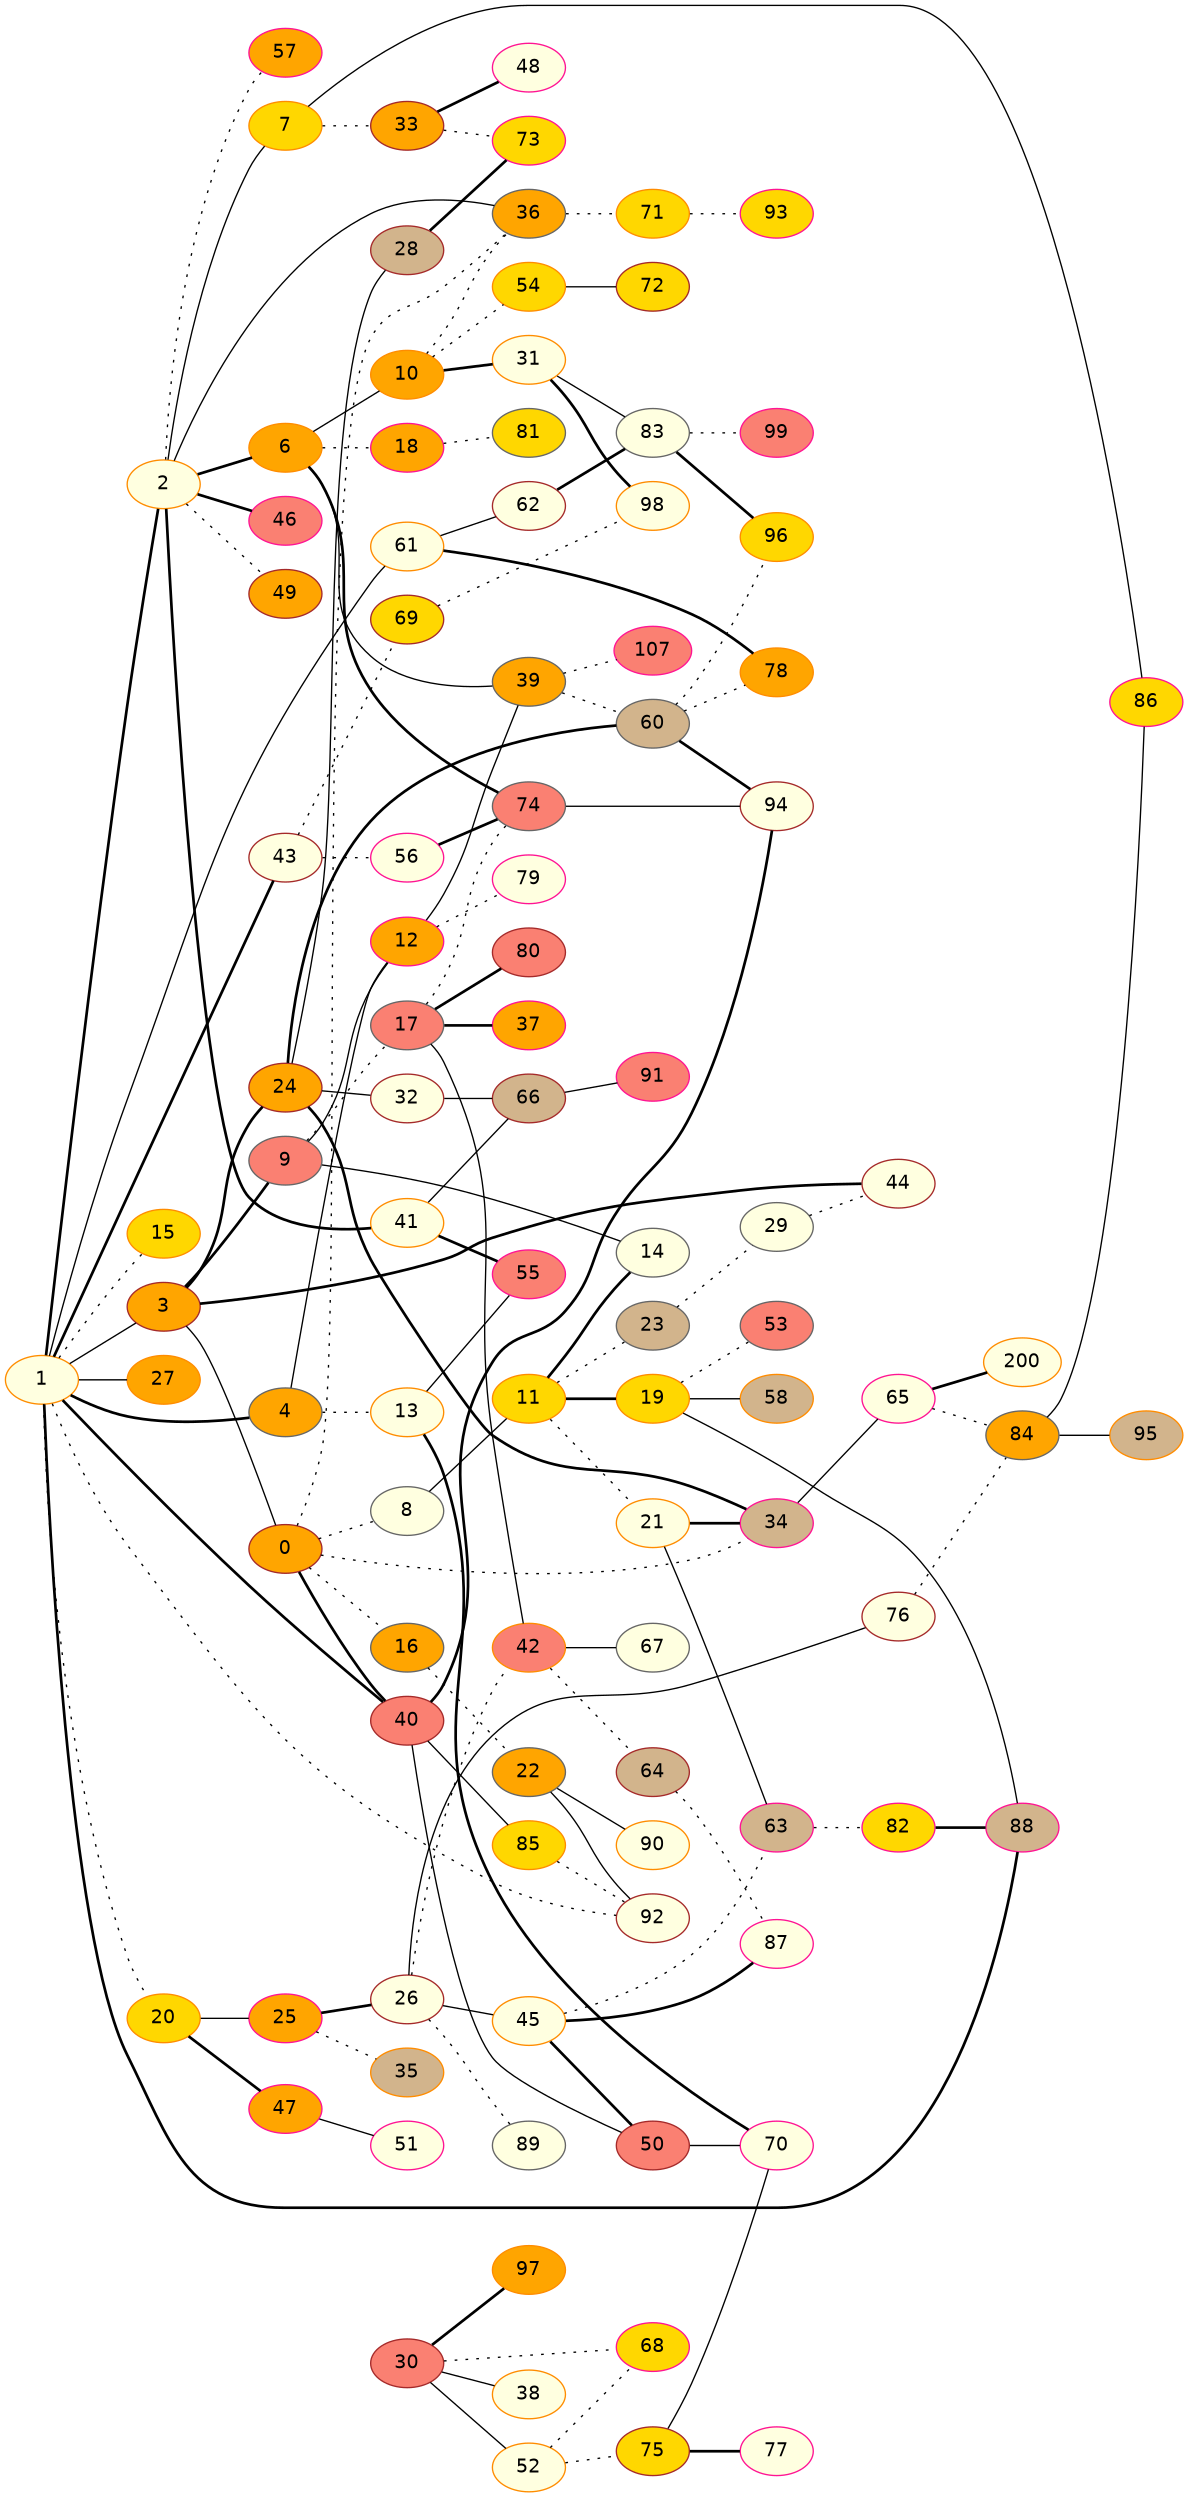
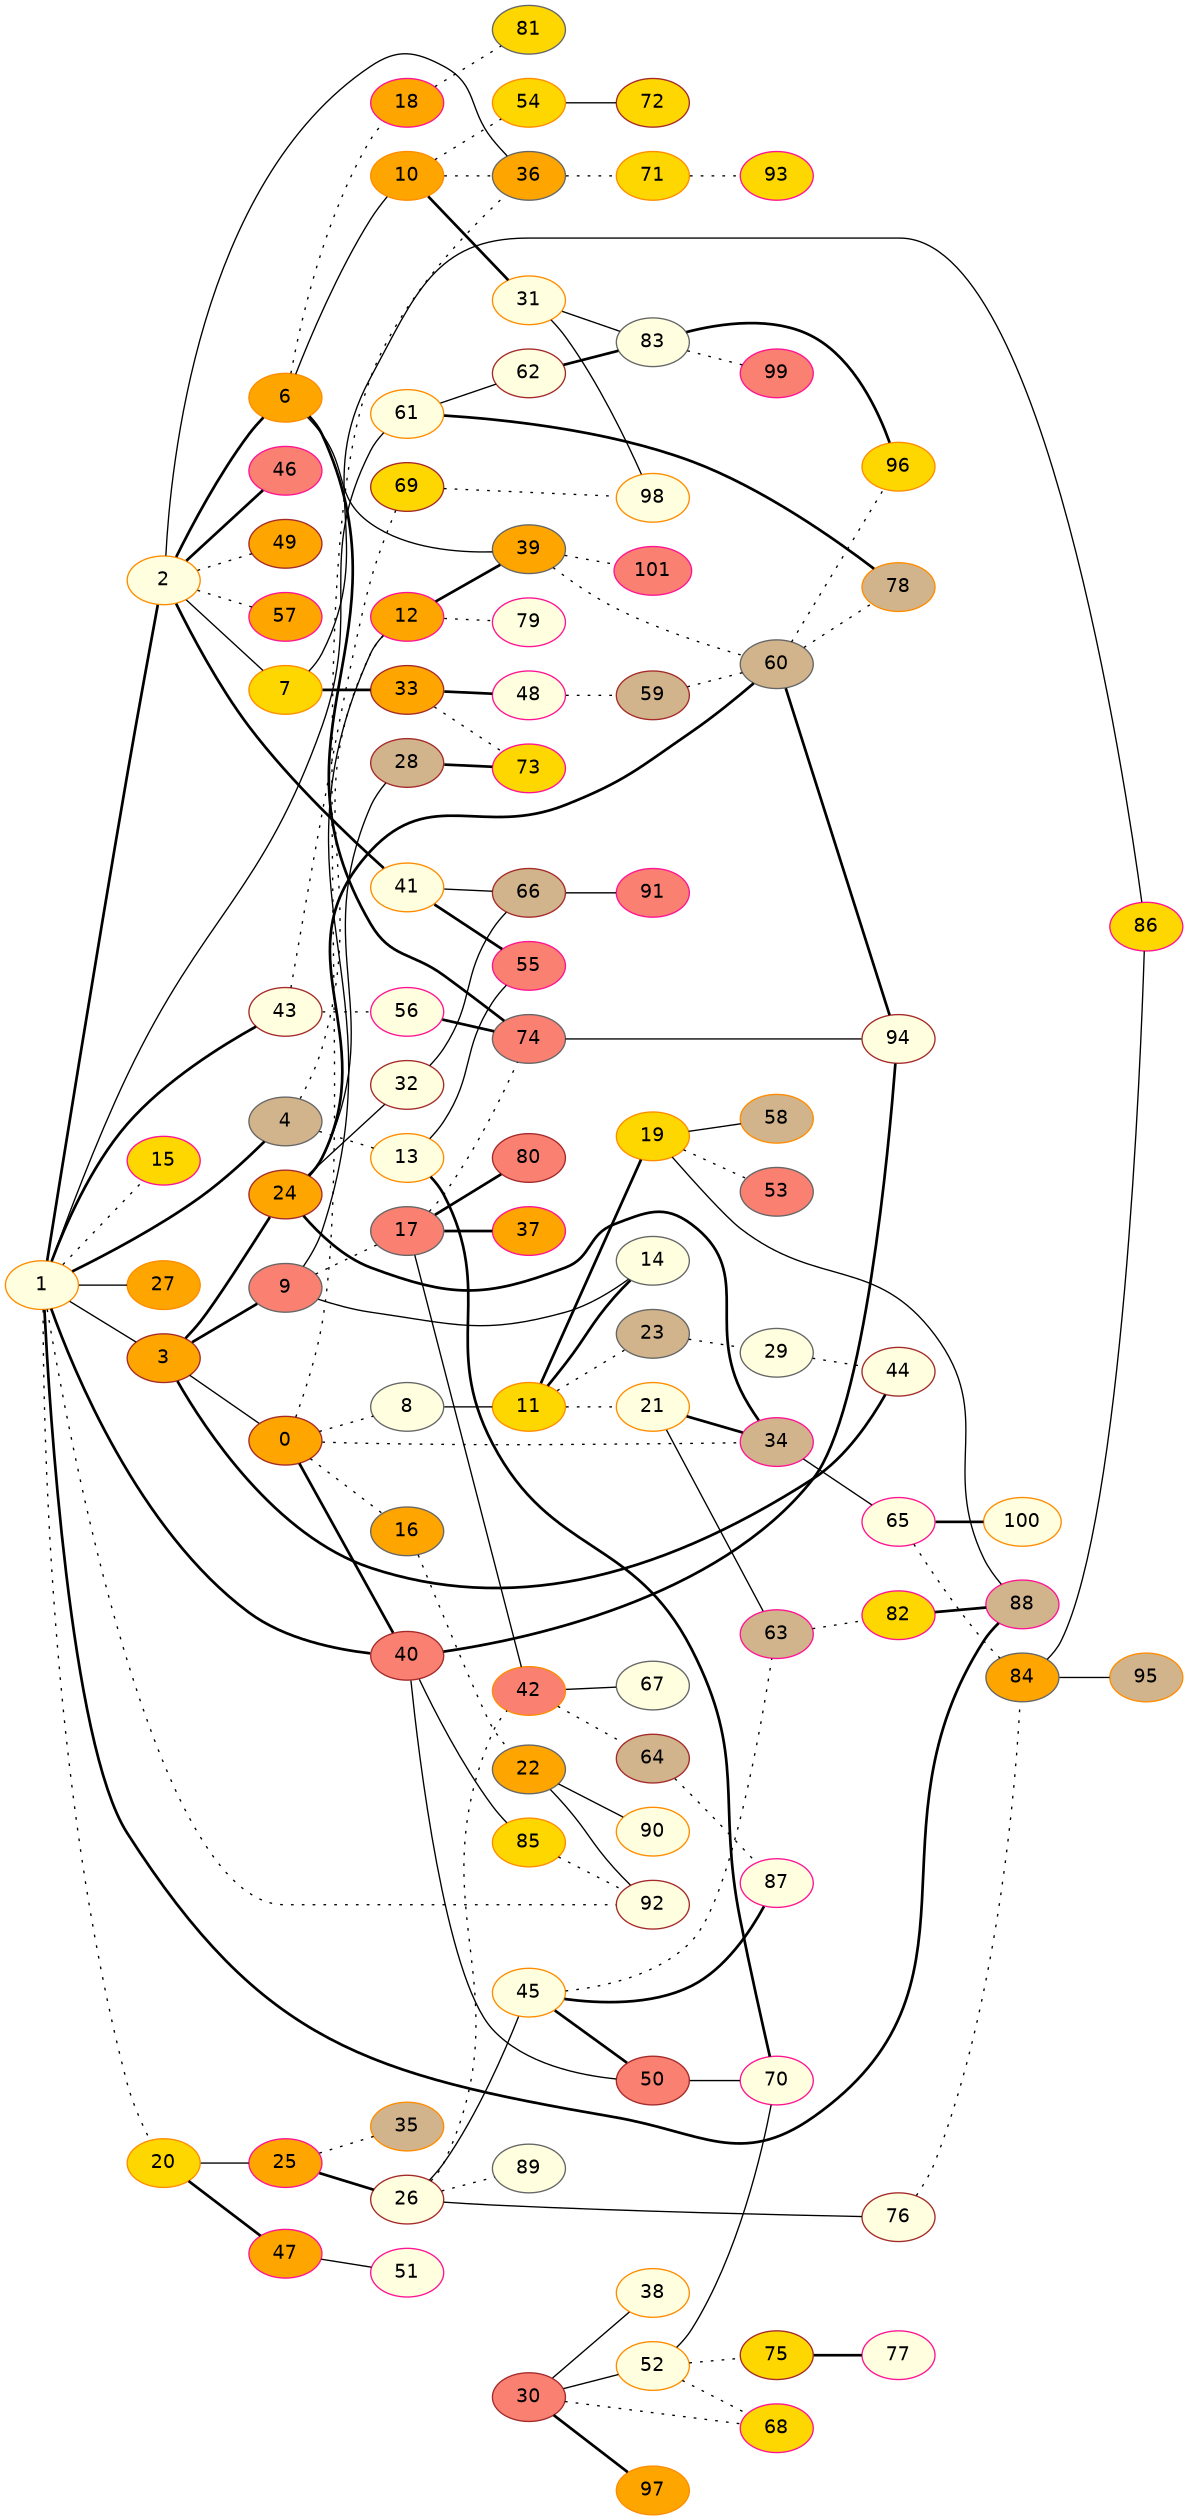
edge "7" -- "33": style dotted -> bold
edge "31" -- "98": style bold -> solid
node "107": label "107" -> "101"
node "78": fillcolor orange -> tan
node "59": added
edge "39" -- "12": style solid -> bold
edge "12" -- "4": style solid -> dotted
node "15": color darkorange -> deeppink
node "200": label "200" -> "100"
node "4": fillcolor orange -> tan
edge "70" -- "75": now "70" -- "52"
